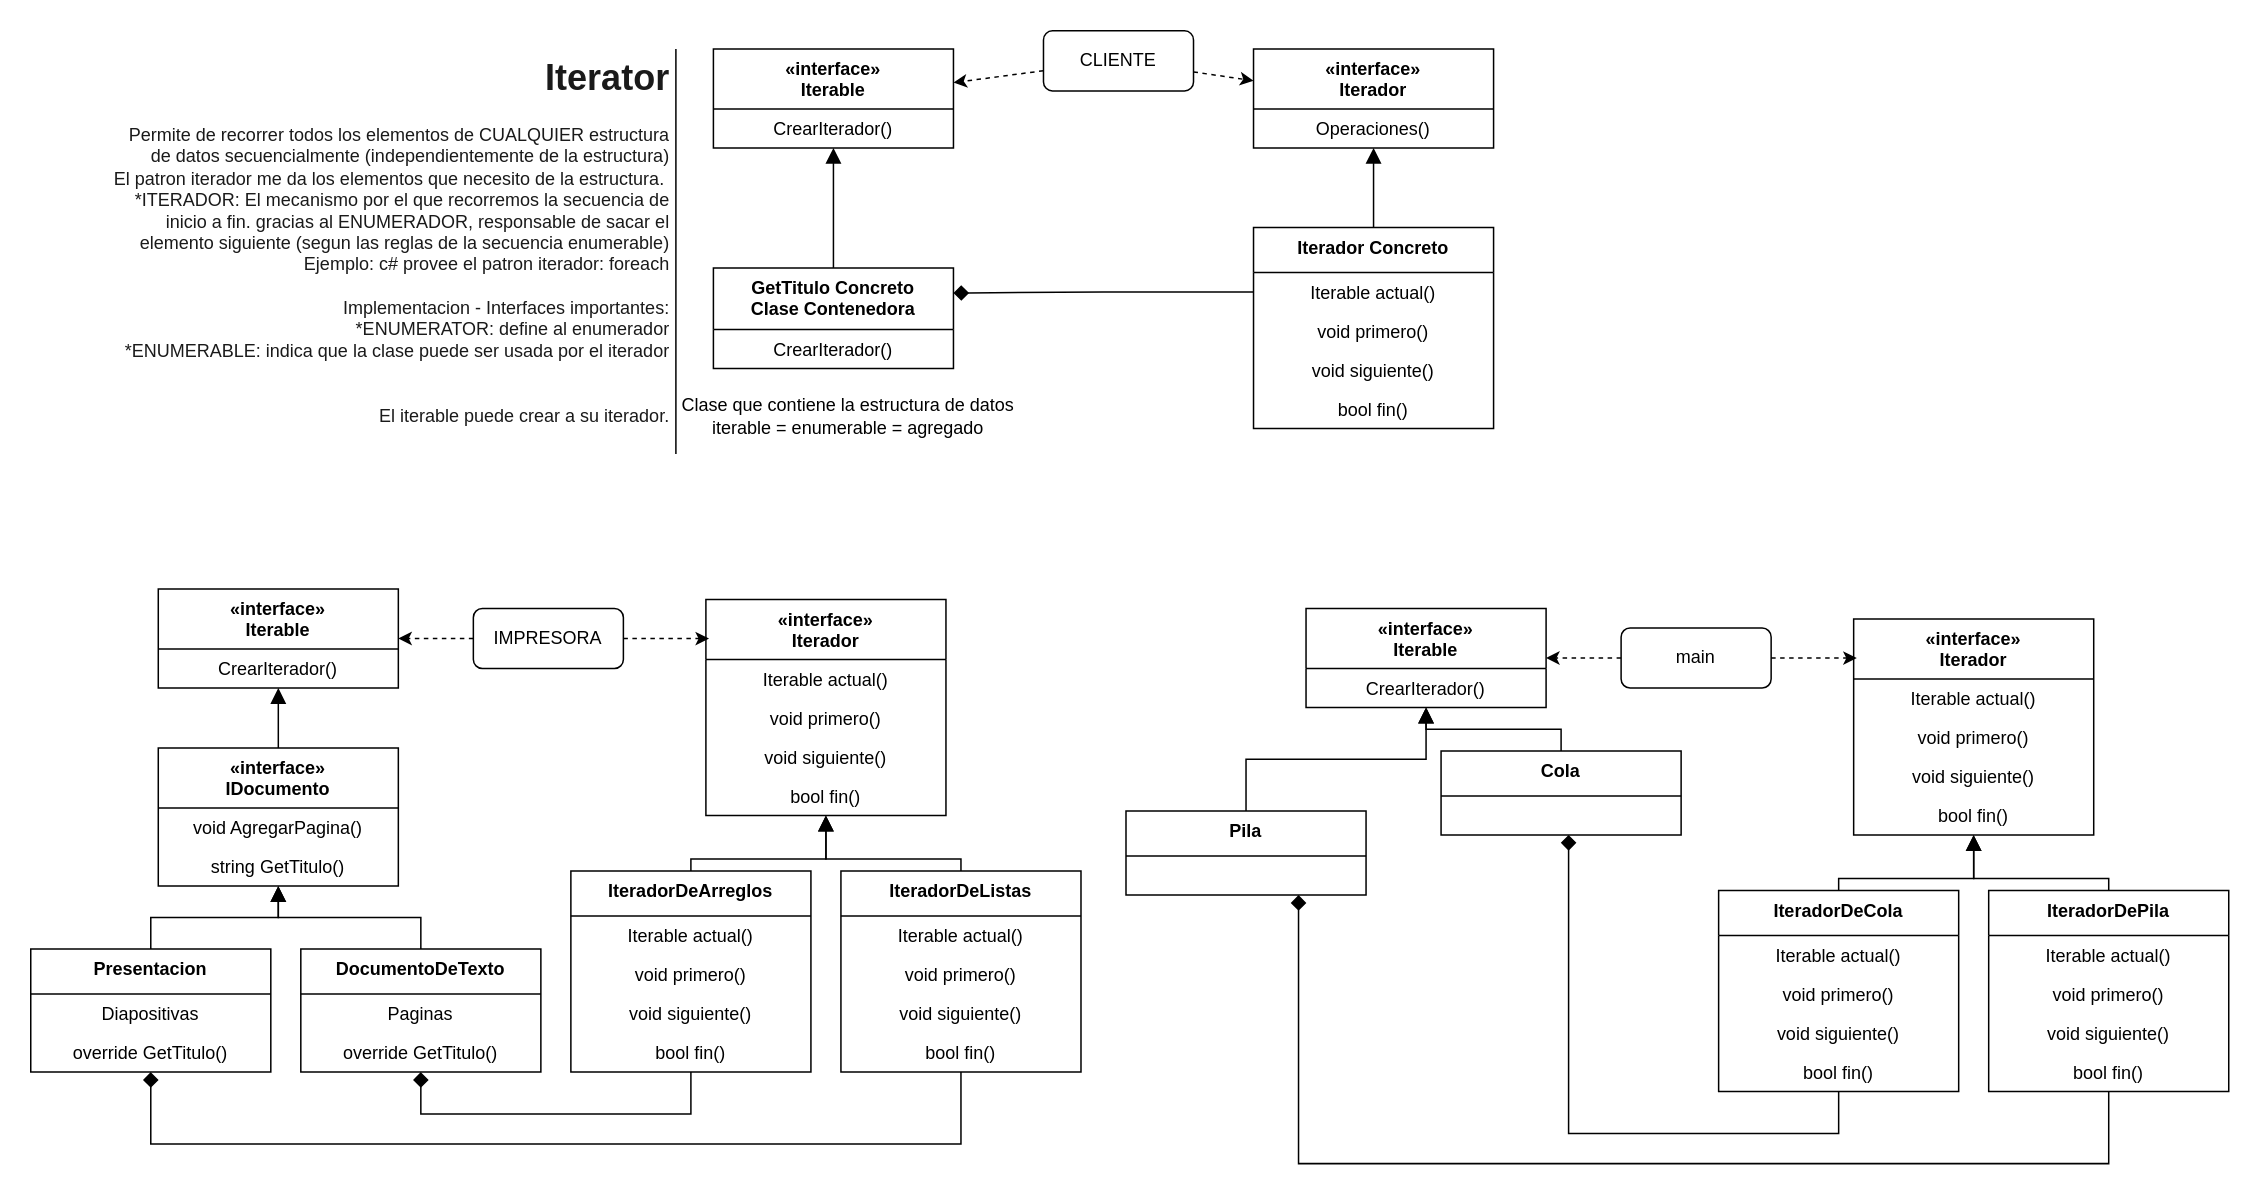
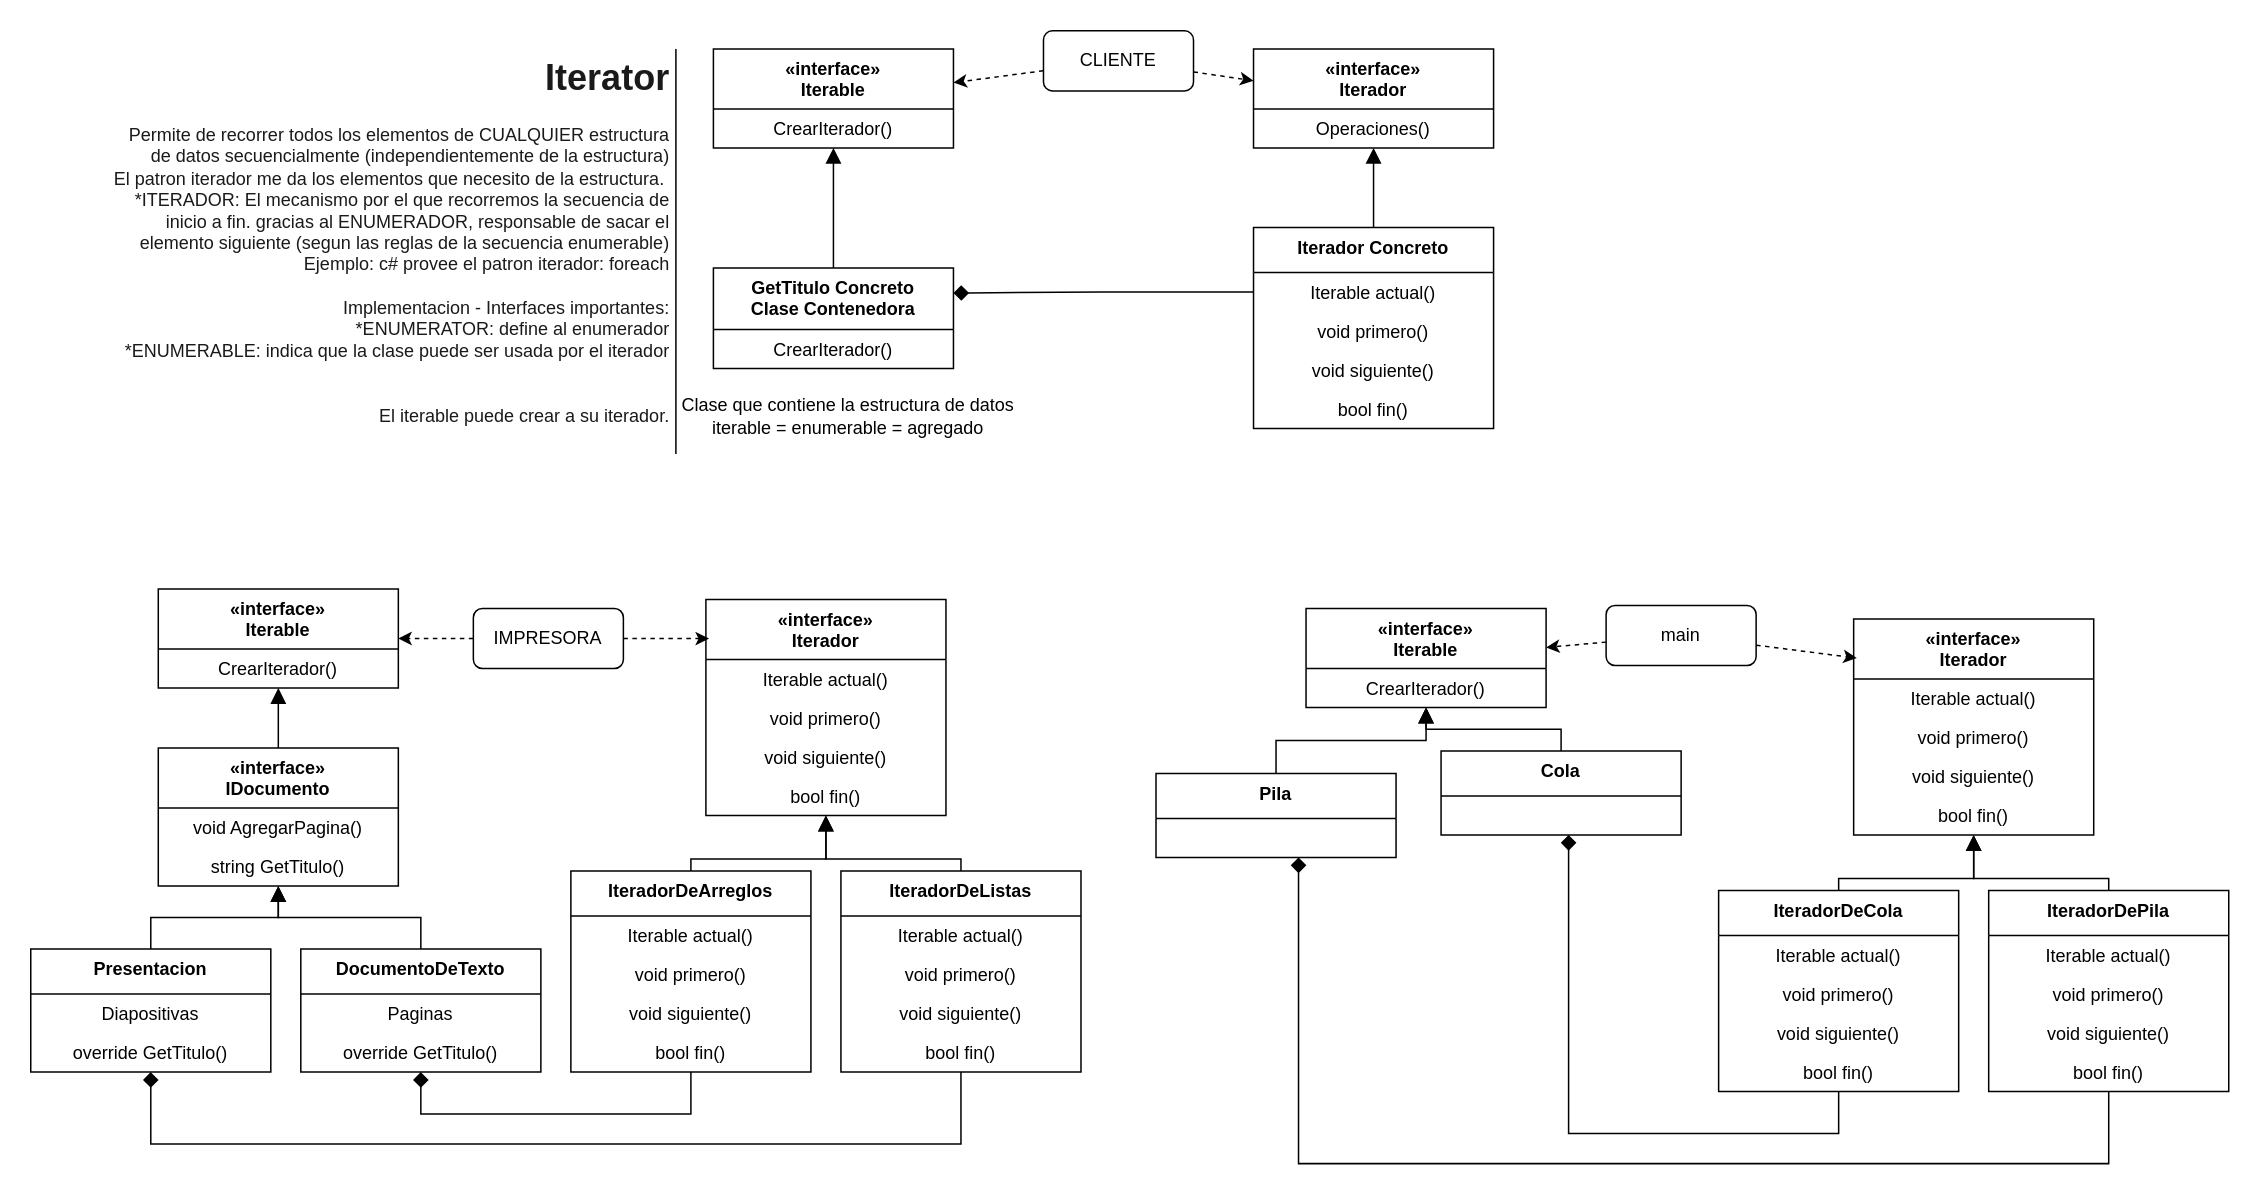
node "main": moved (1696, 658) -> (1681, 635)
node "Pila": moved (1246, 853) -> (1276, 815)
